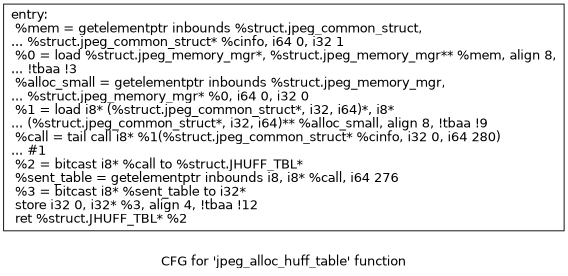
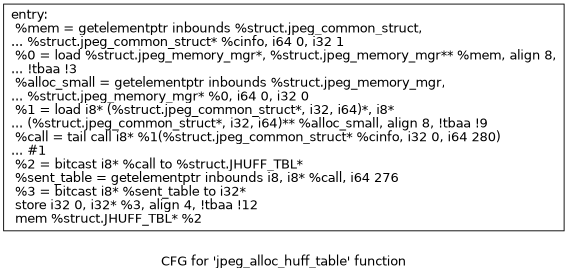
node "entry:": text "ret %struct.JHUFF_TBL* %2" -> "mem %struct.JHUFF_TBL* %2"
